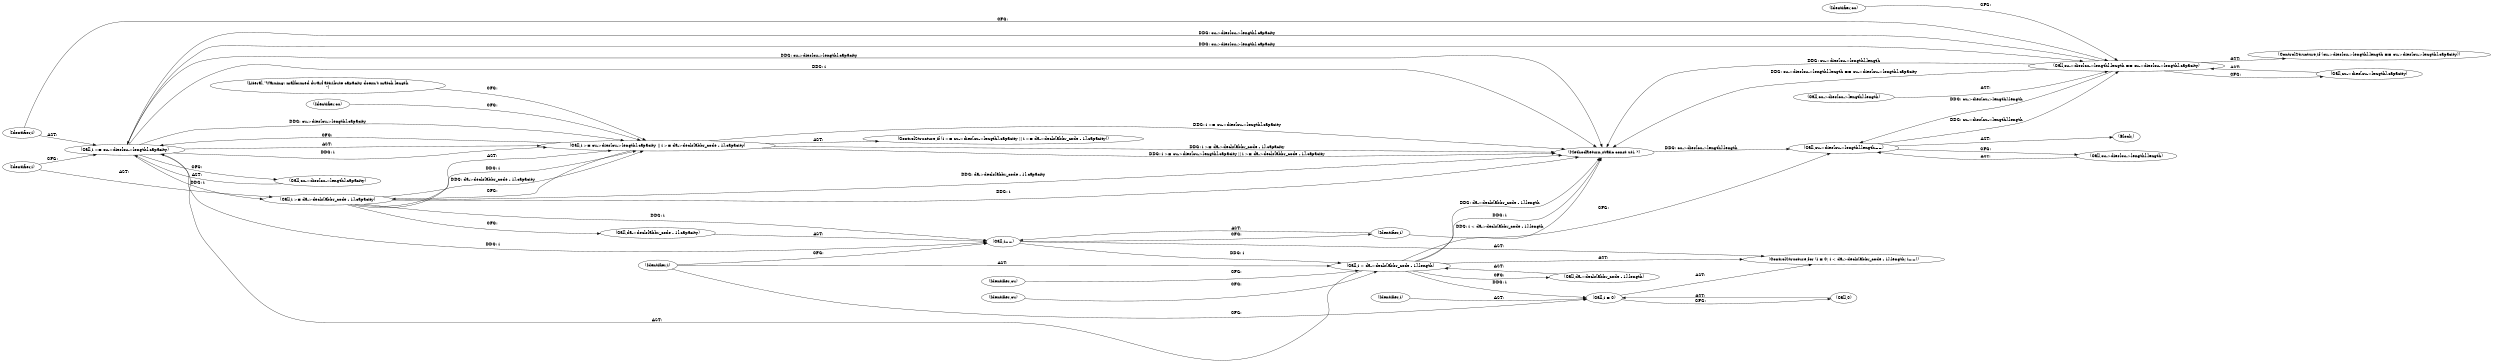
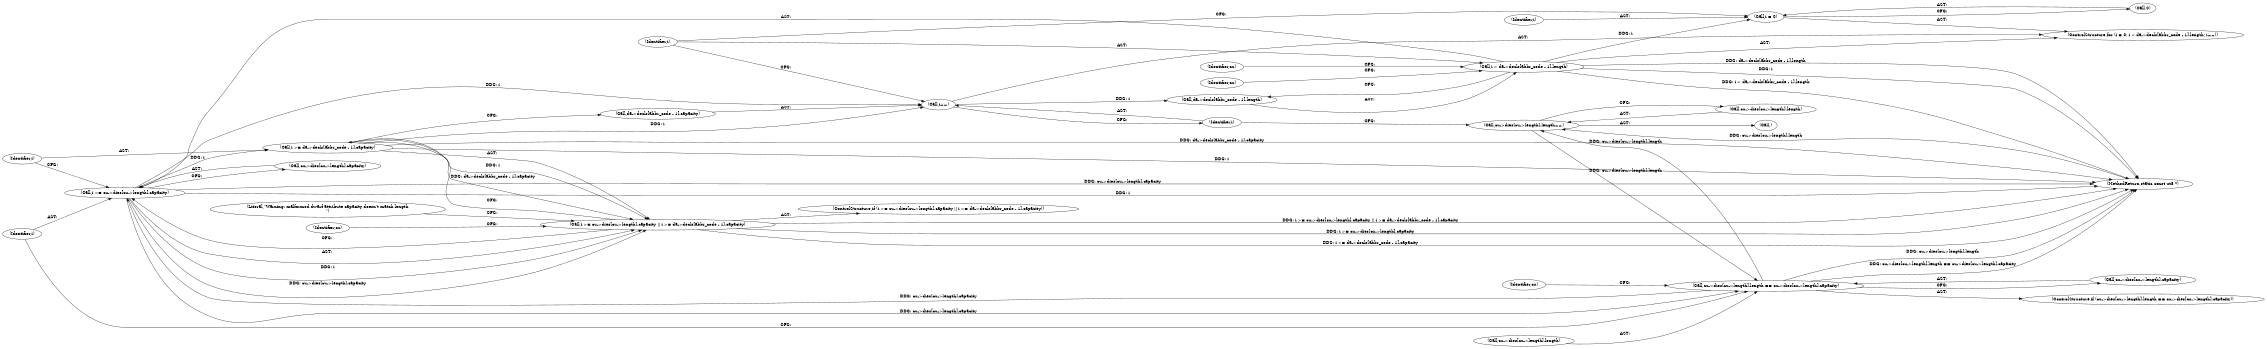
node "(Block,)": label "(Block,)" -> "(Call,)"
node "(MethodReturn,static const ut1 *)": label "(MethodReturn,static const ut1 *)" -> "(MethodReturn,static const ut8 *)"
edge "(Call,i++)" -> "(Call,i < da->decls[abbr_code - 1].length)": now "(Call,i++)" -> "(Call,da->decls[abbr_code - 1].length)"
